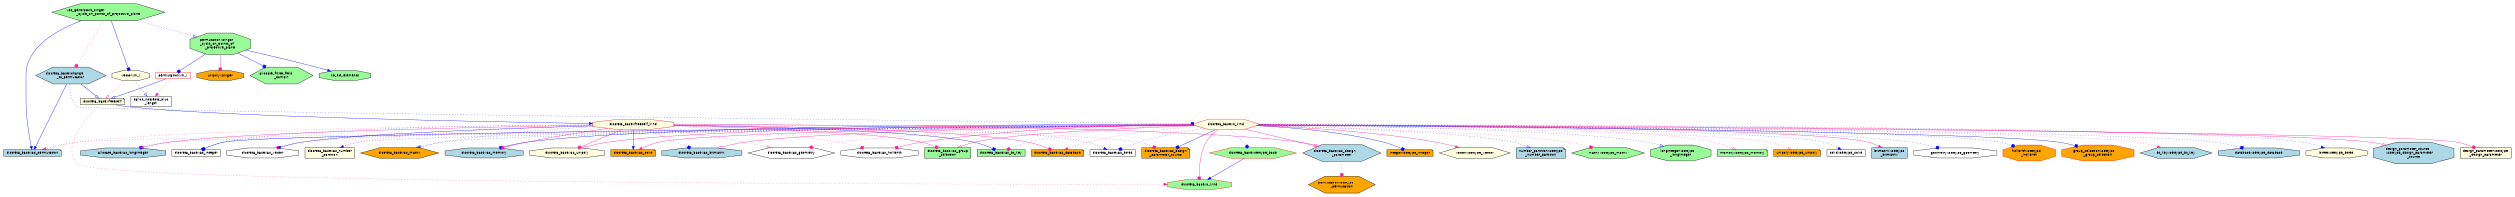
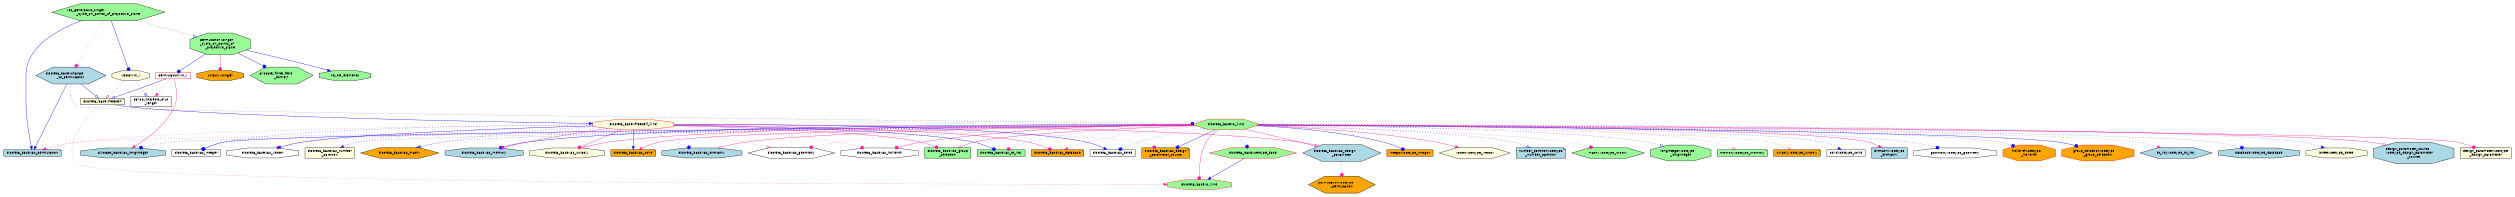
node "discreta_base::c_kind": fillcolor lightyellow -> palegreen
edge "discreta_base::freeself_kind" -> "discreta_base::as_btree": style dotted -> solid
edge "discreta_base::freeself_kind" -> "allocate_base::as_longinteger": now "permutation::m_l" -> "allocate_base::as_longinteger"
